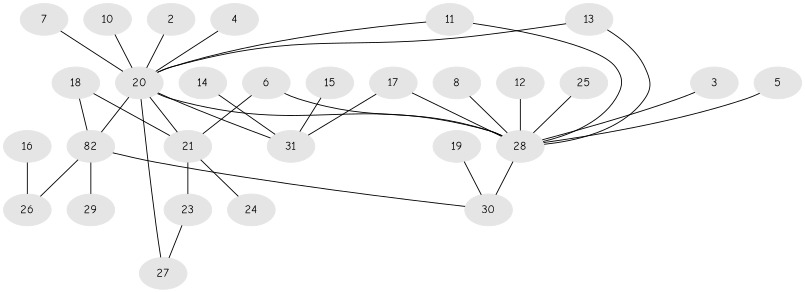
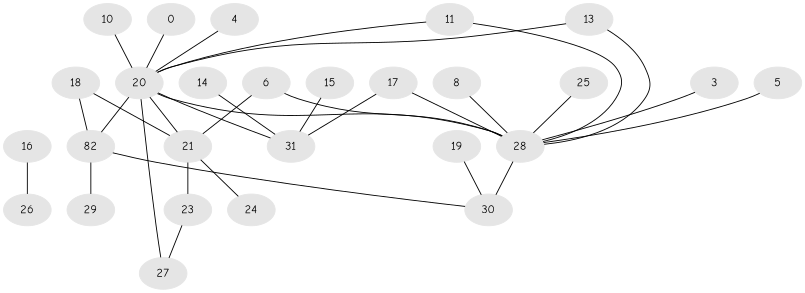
node "7": removed
node "2": label "2" -> "0"
node "12": removed
edge "82" -- "26": removed
